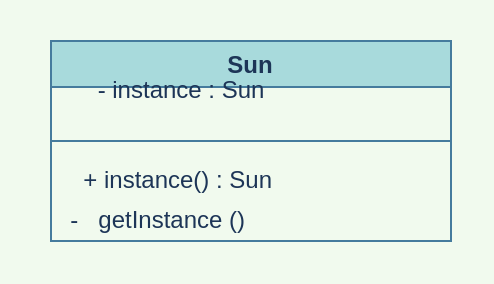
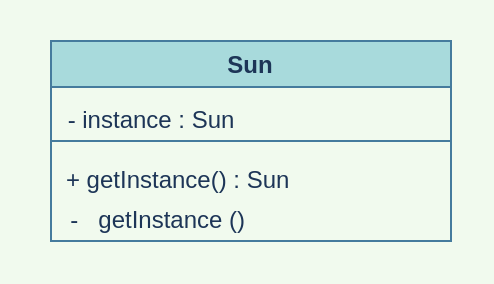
node "- instance : Sun": moved (181, 91) -> (151, 121)
node "+ instance() : Sun": label "+ instance() : Sun" -> "+ getInstance() : Sun"
